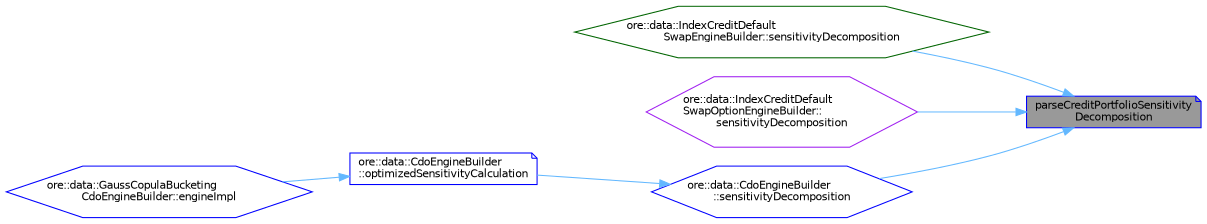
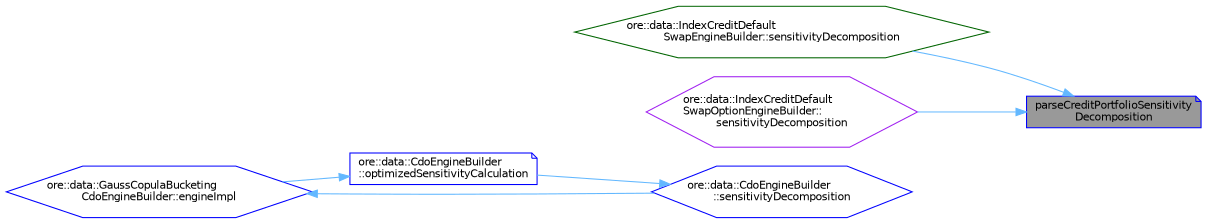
edge "ore::data::CdoEngineBuilder ::sensitivityDecomposition" -> "parseCreditPortfolioSensitivity Decomposition": now "ore::data::CdoEngineBuilder ::sensitivityDecomposition" -> "ore::data::GaussCopulaBucketing CdoEngineBuilder::engineImpl"
